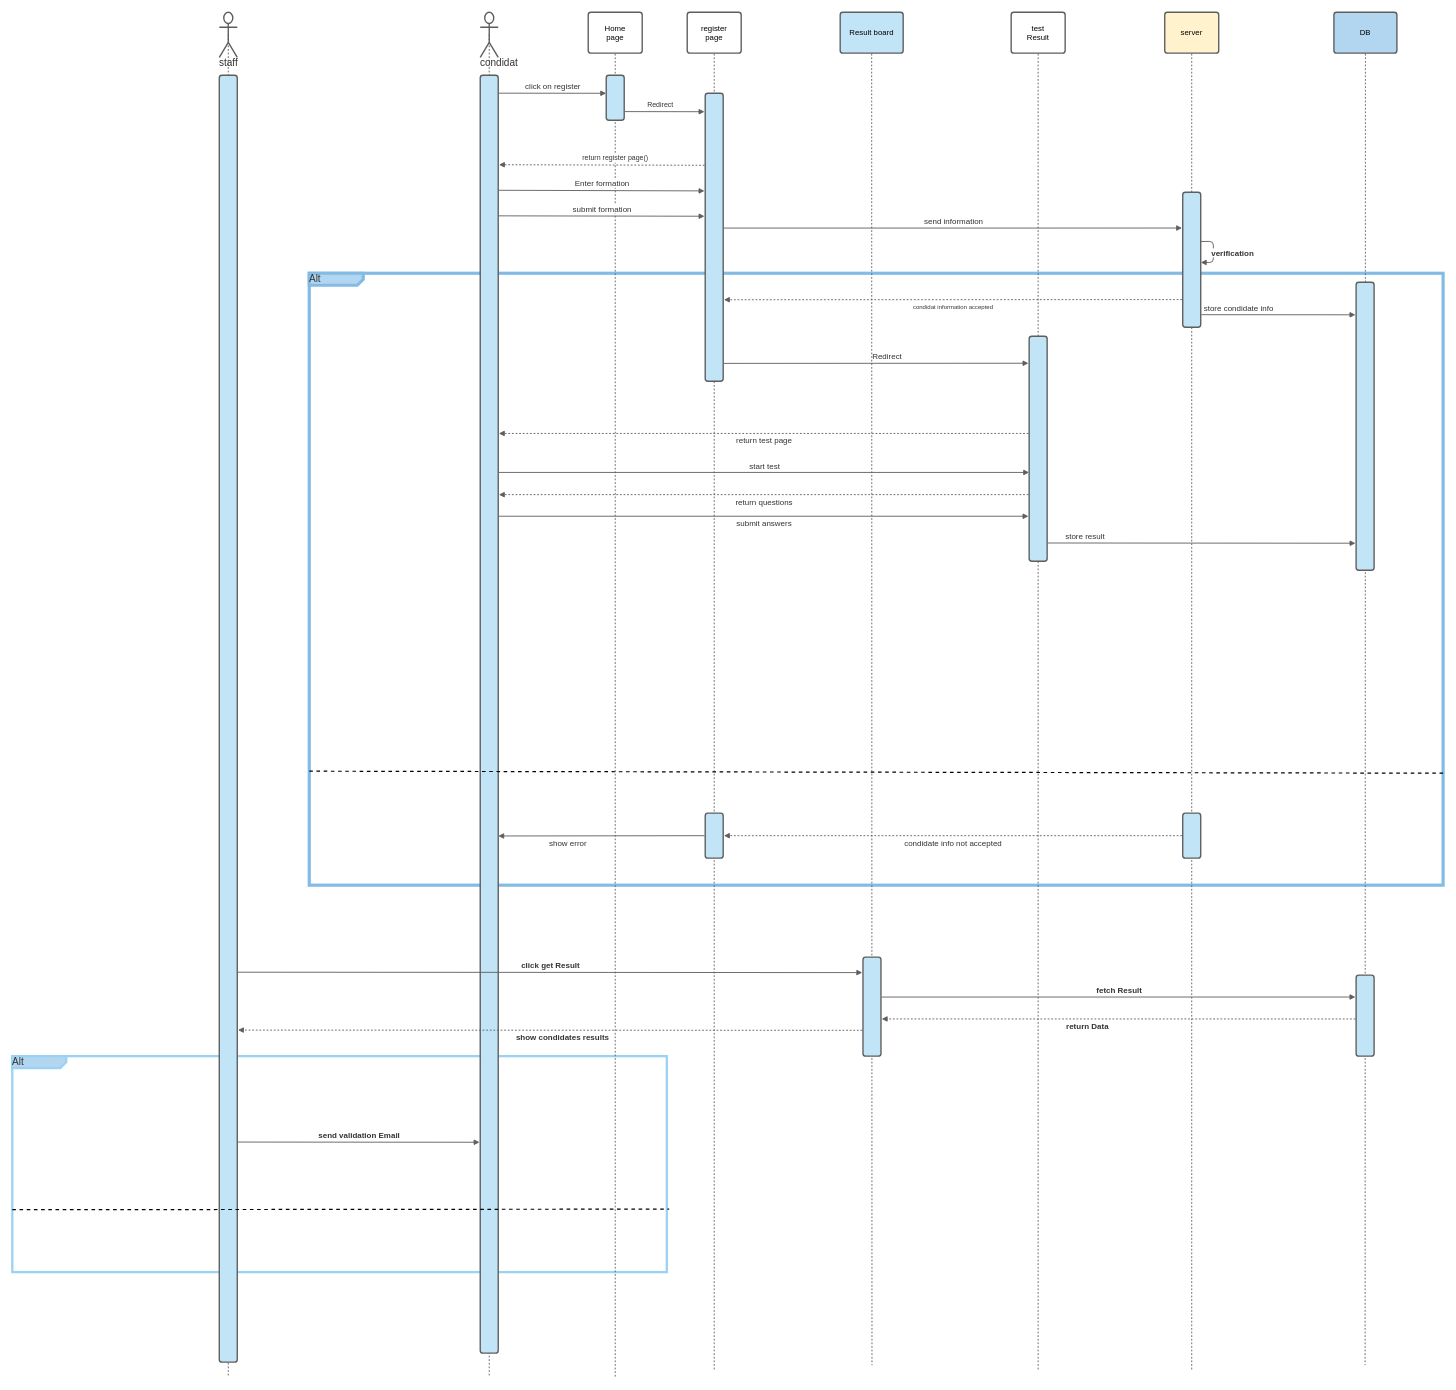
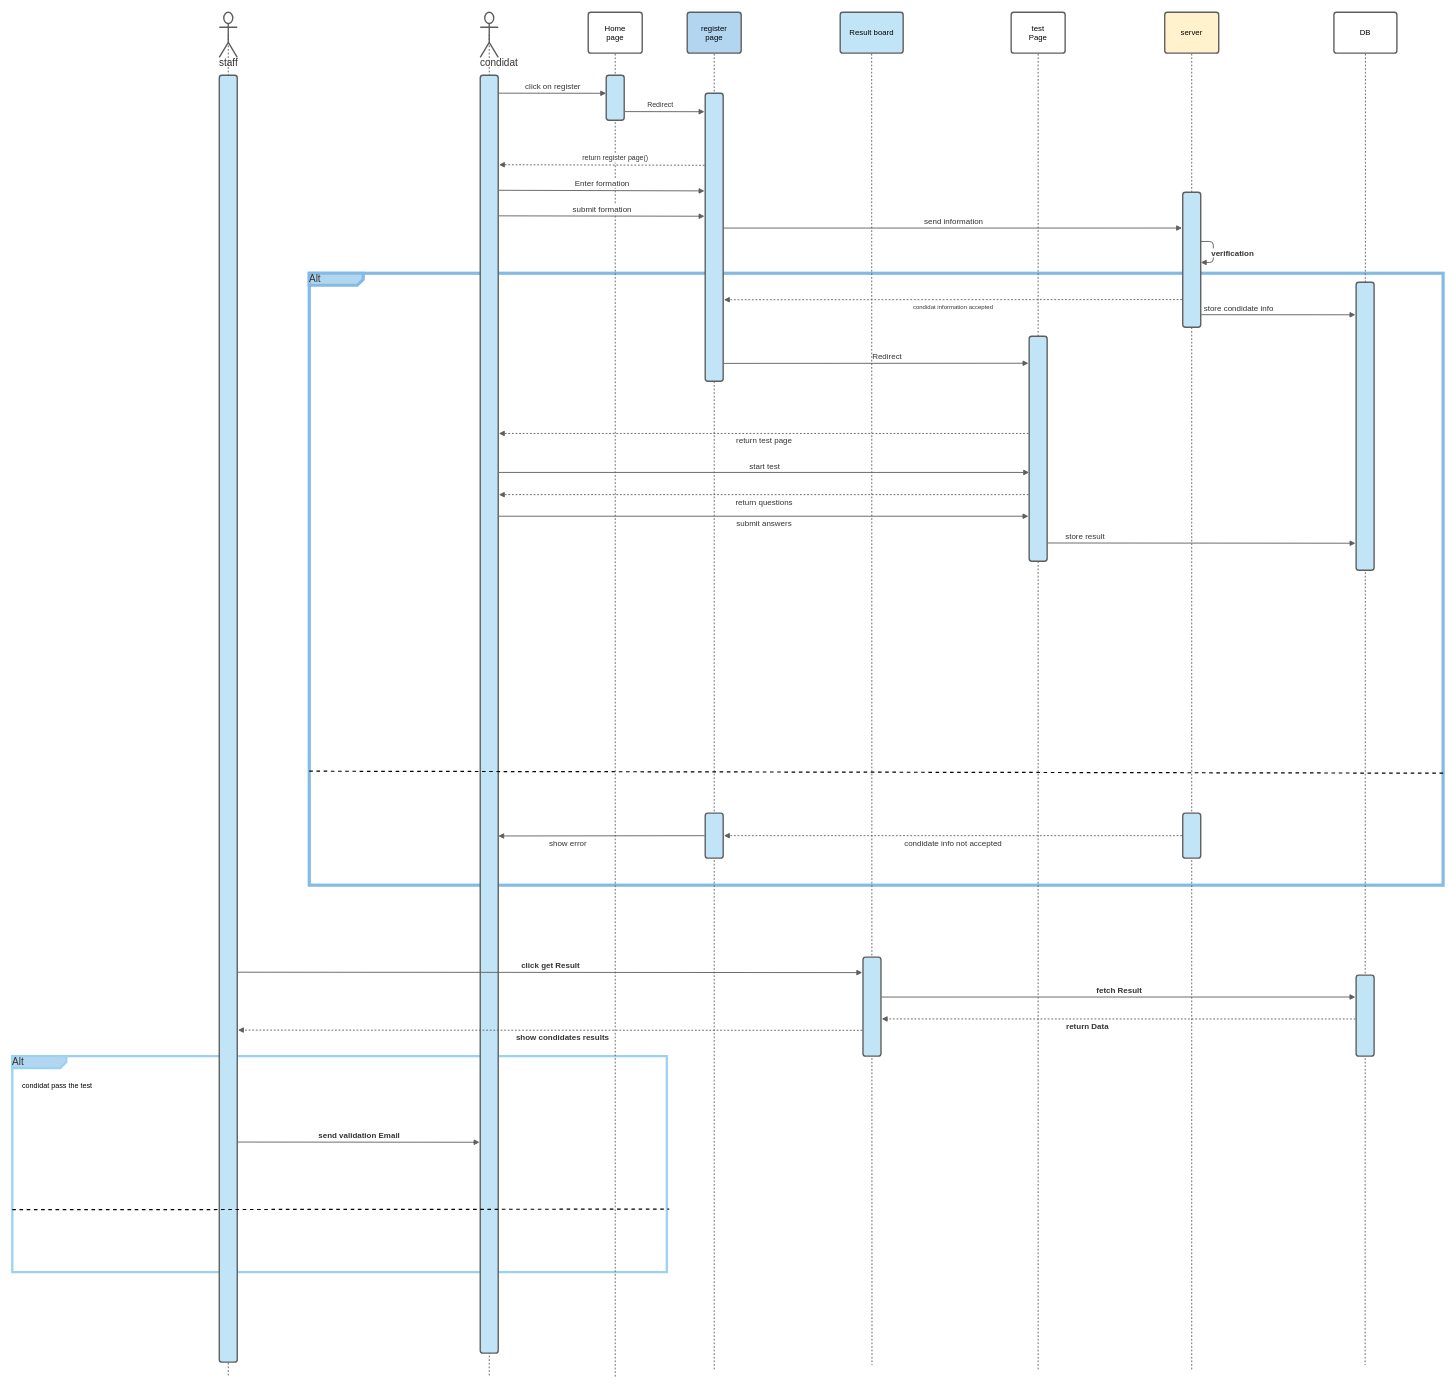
node "register page": fillcolor #ffffff -> #b2d6ef
node "test Result": label "test Result" -> "test Page"
node "DB": fillcolor #b2d6ef -> #ffffff
node "condidat pass the test": added
